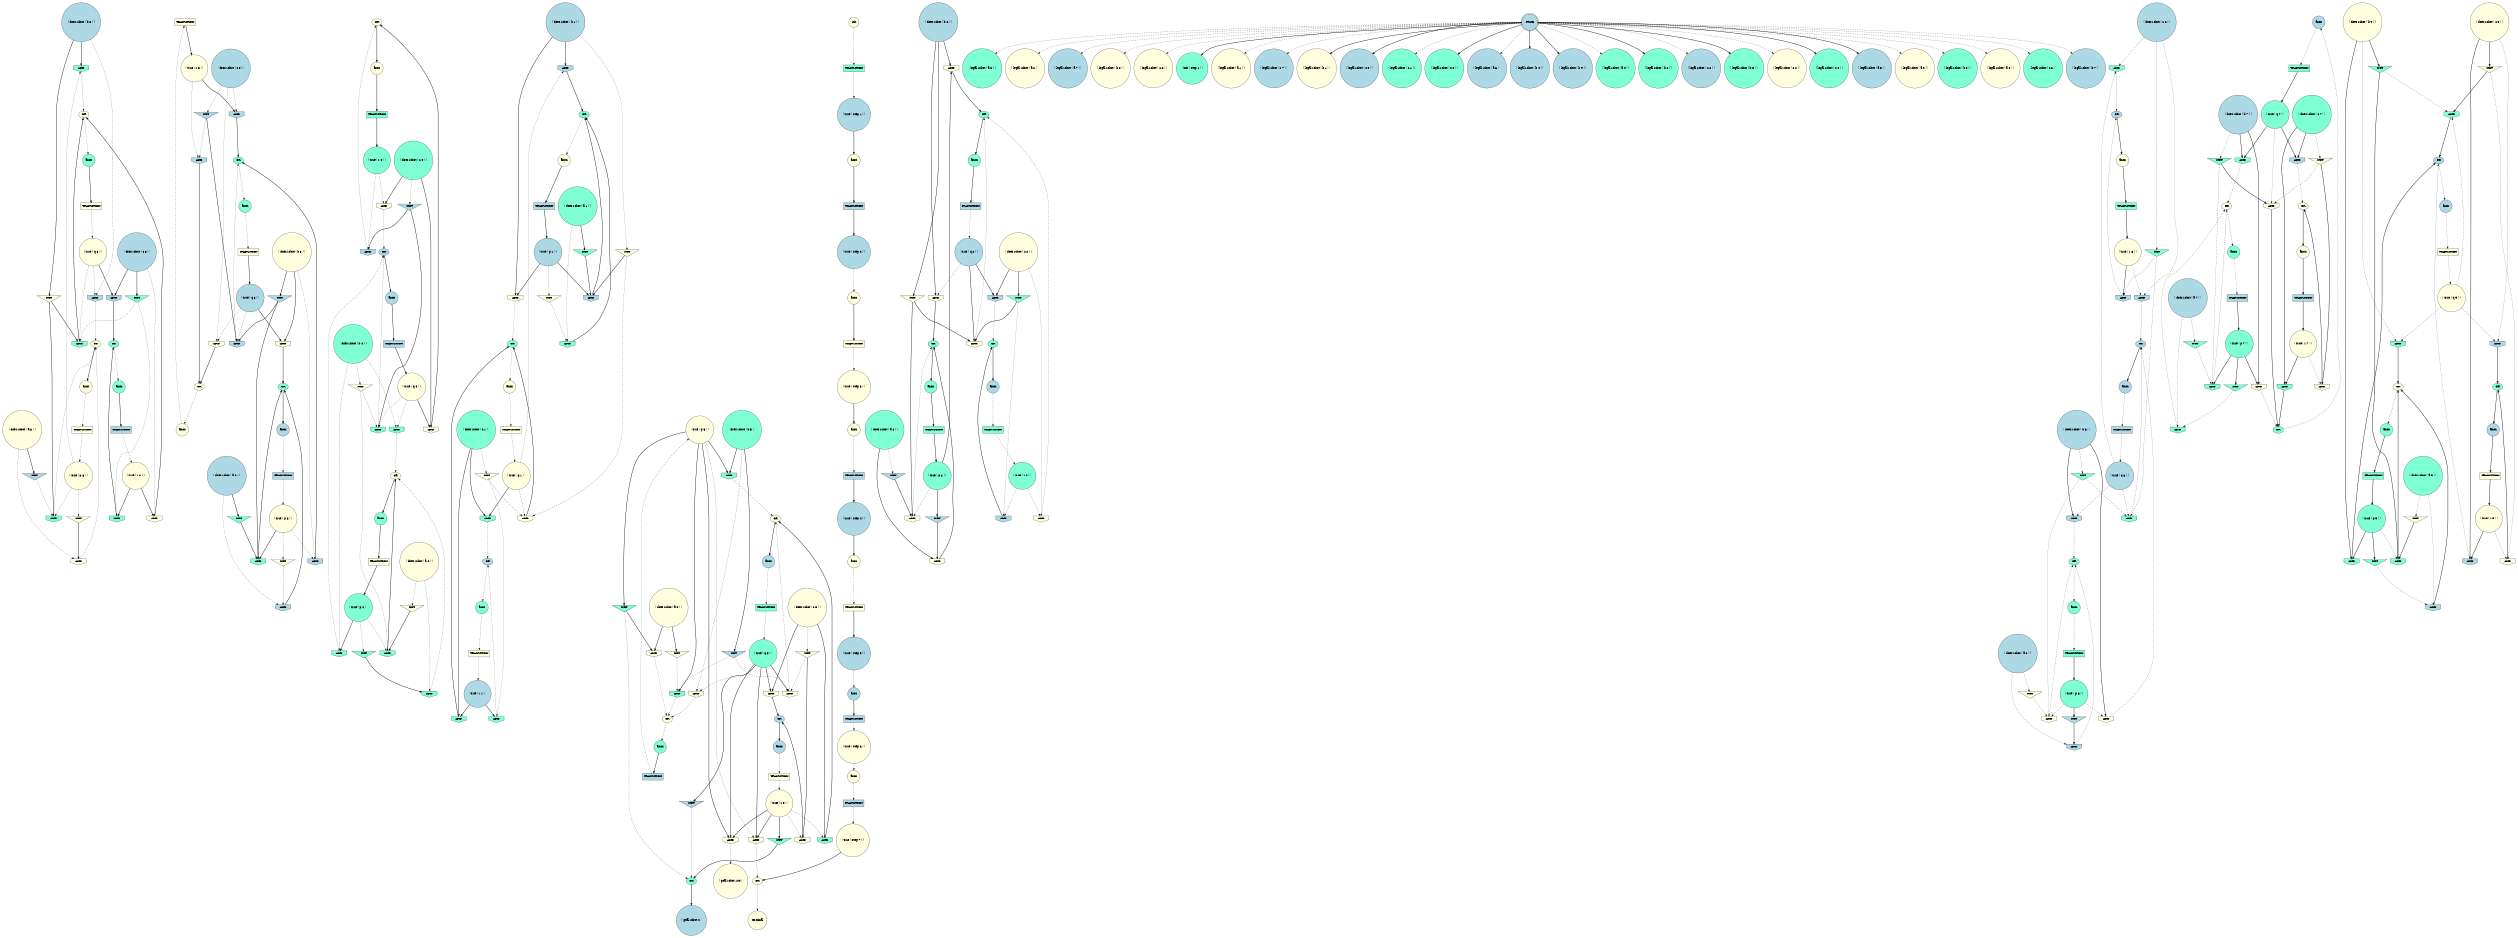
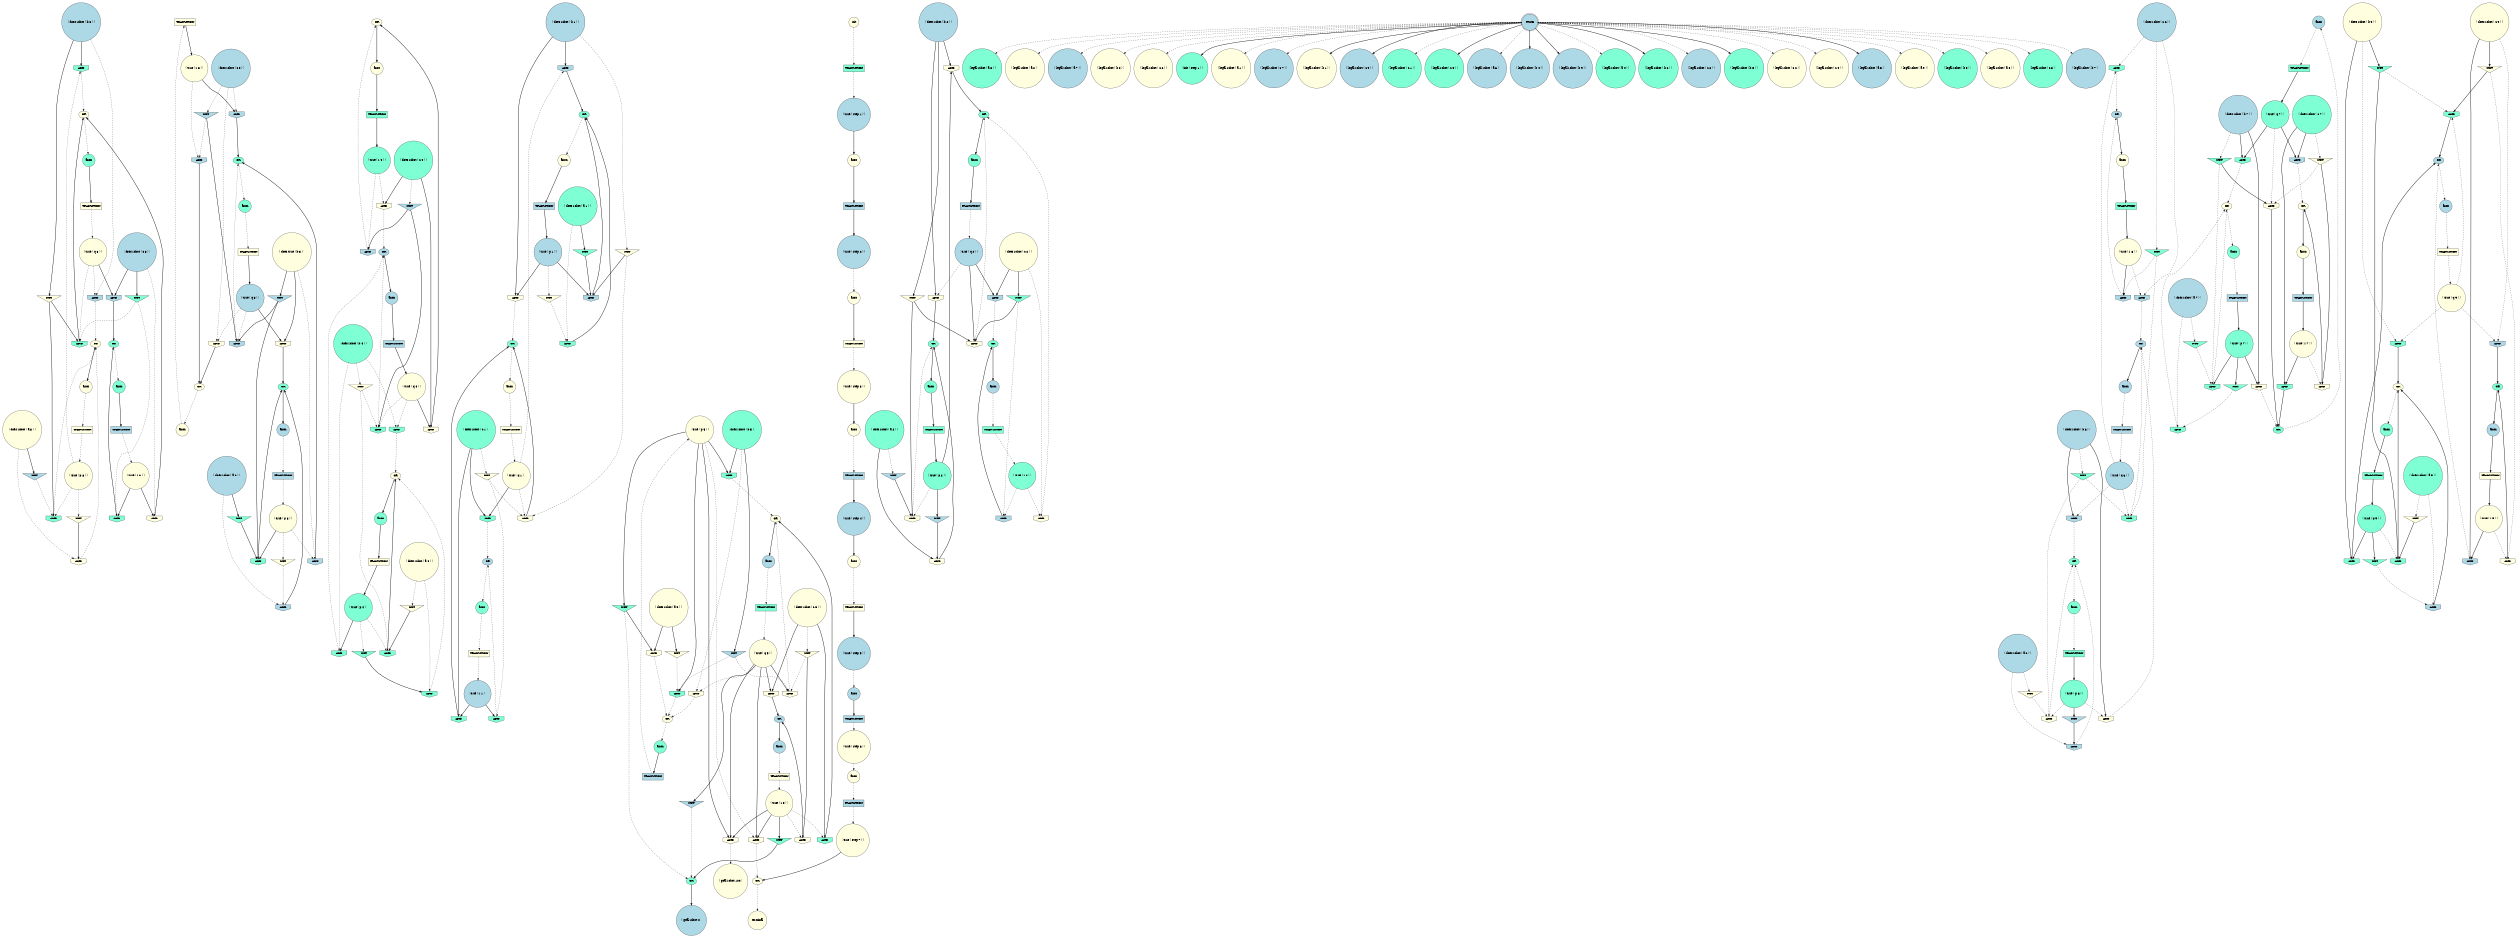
edge "TRUE" -> "( legal robot ( c 4 ) )": style bold -> dashed
node "( legal robot ( c 4 ) )": fillcolor aquamarine -> lightyellow
node "( does robot ( b 3 ) )": label "( does robot ( b 3 ) )" -> "( does true ( b 3 ) )"
node "( true ( q 5 ) )": fillcolor aquamarine -> lightyellow
